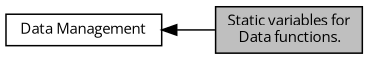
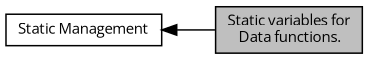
node "Data Management": label "Data Management" -> "Static Management"
